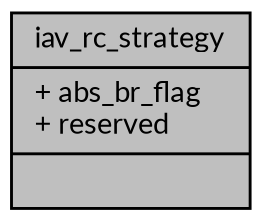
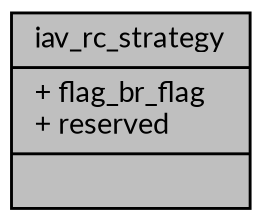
node "iav_rc_strategy": text "+ abs_br_flag" -> "+ flag_br_flag"
